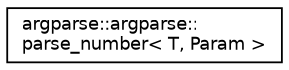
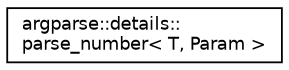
node "argparse::argparse:: parse_number< T, Param >": label "argparse::argparse:: parse_number< T, Param >" -> "argparse::details:: parse_number< T, Param >"
